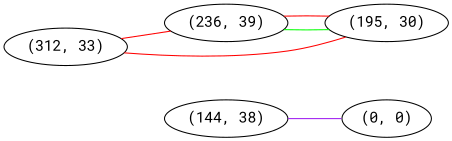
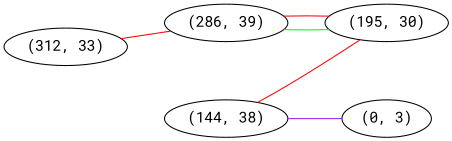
node "(236, 39)": label "(236, 39)" -> "(286, 39)"
edge "(195, 30)" -- "(312, 33)": now "(195, 30)" -- "(144, 38)"
node "(0, 0)": label "(0, 0)" -> "(0, 3)"
